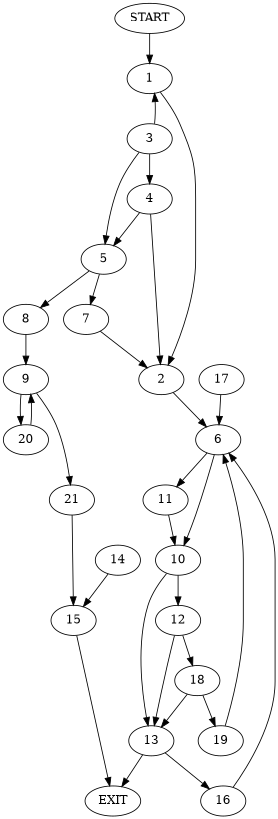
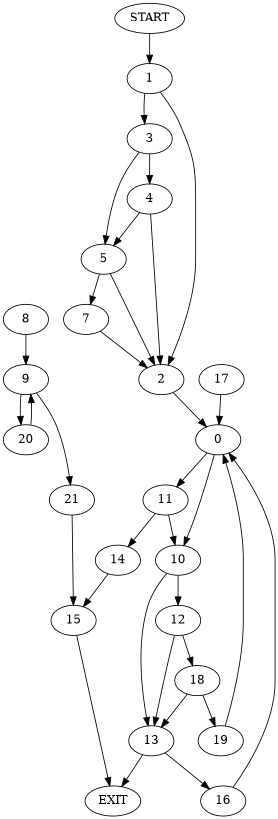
edge "3" -> "1": reversed
edge "5" -> "8": now "5" -> "2"
node "6": label "6" -> "0"
edge "11" -> "14": added
